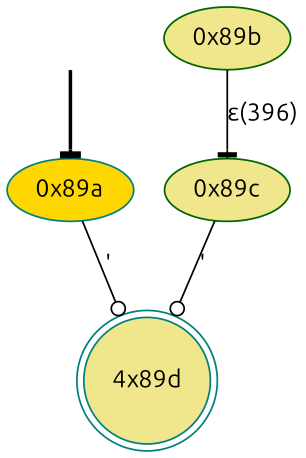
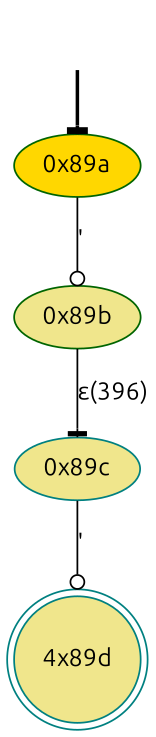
node "0x89a": color teal -> darkgreen
node "0x89c": color darkgreen -> teal
edge "0x89a" -> "4x89d": now "0x89a" -> "0x89b"
